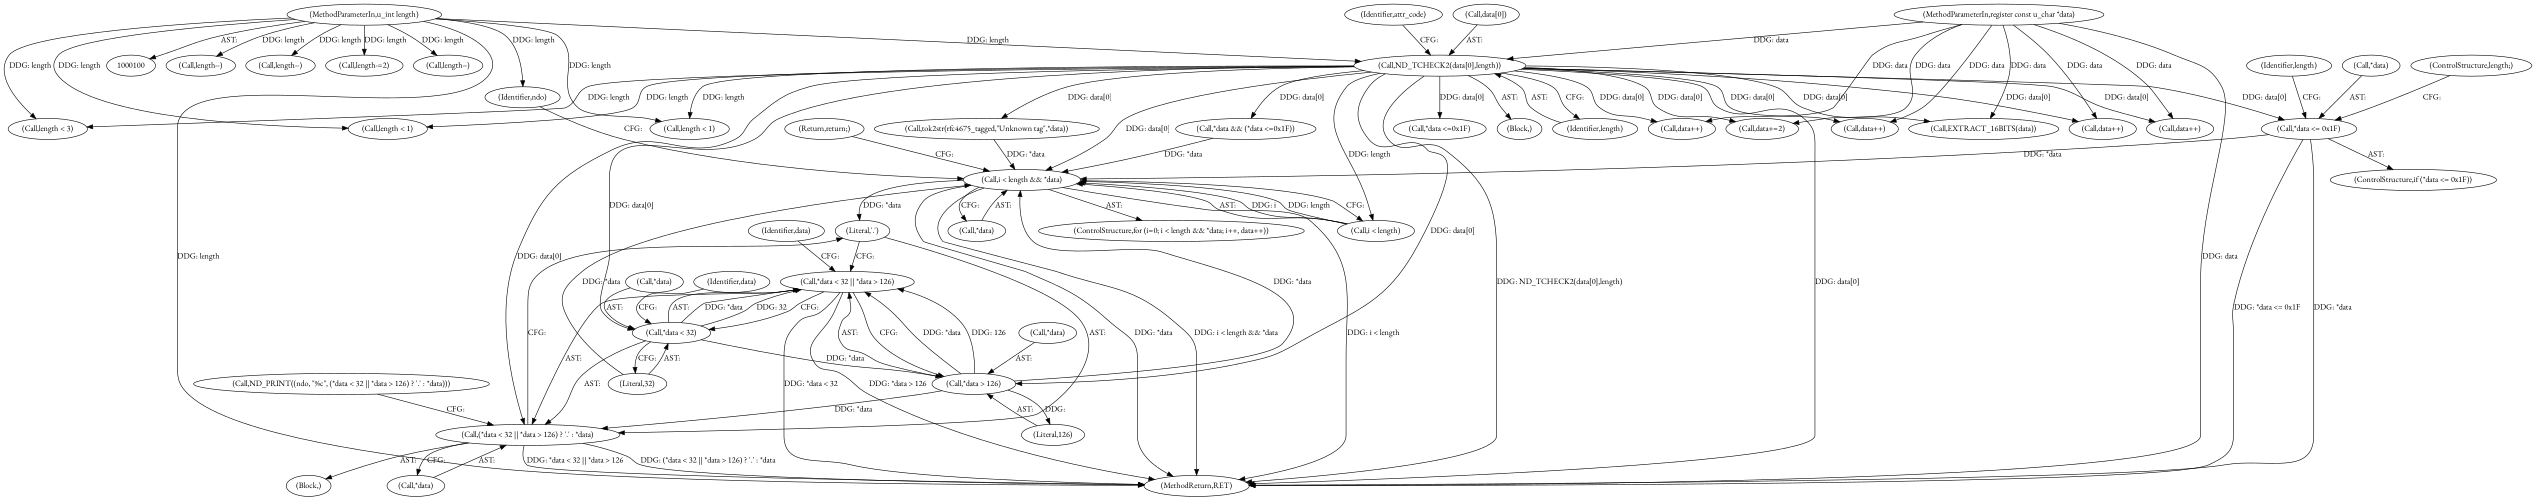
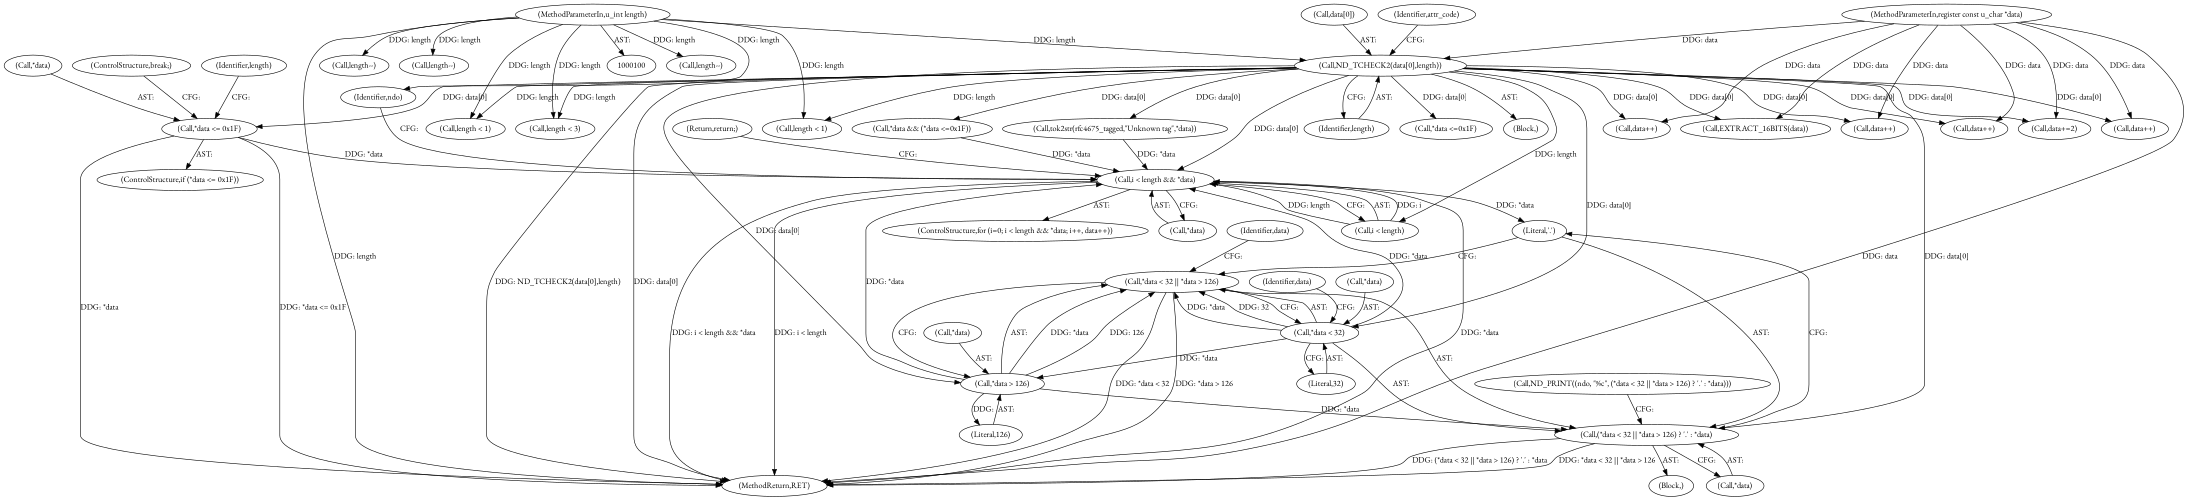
node "(Call,length-=2)": removed
node "(ControlStructure,length;)": label "(ControlStructure,length;)" -> "(ControlStructure,break;)"
edge "(Literal,32)" -> "(Call,i < length && *data)": now "(Call,*data < 32)" -> "(Call,i < length && *data)"
